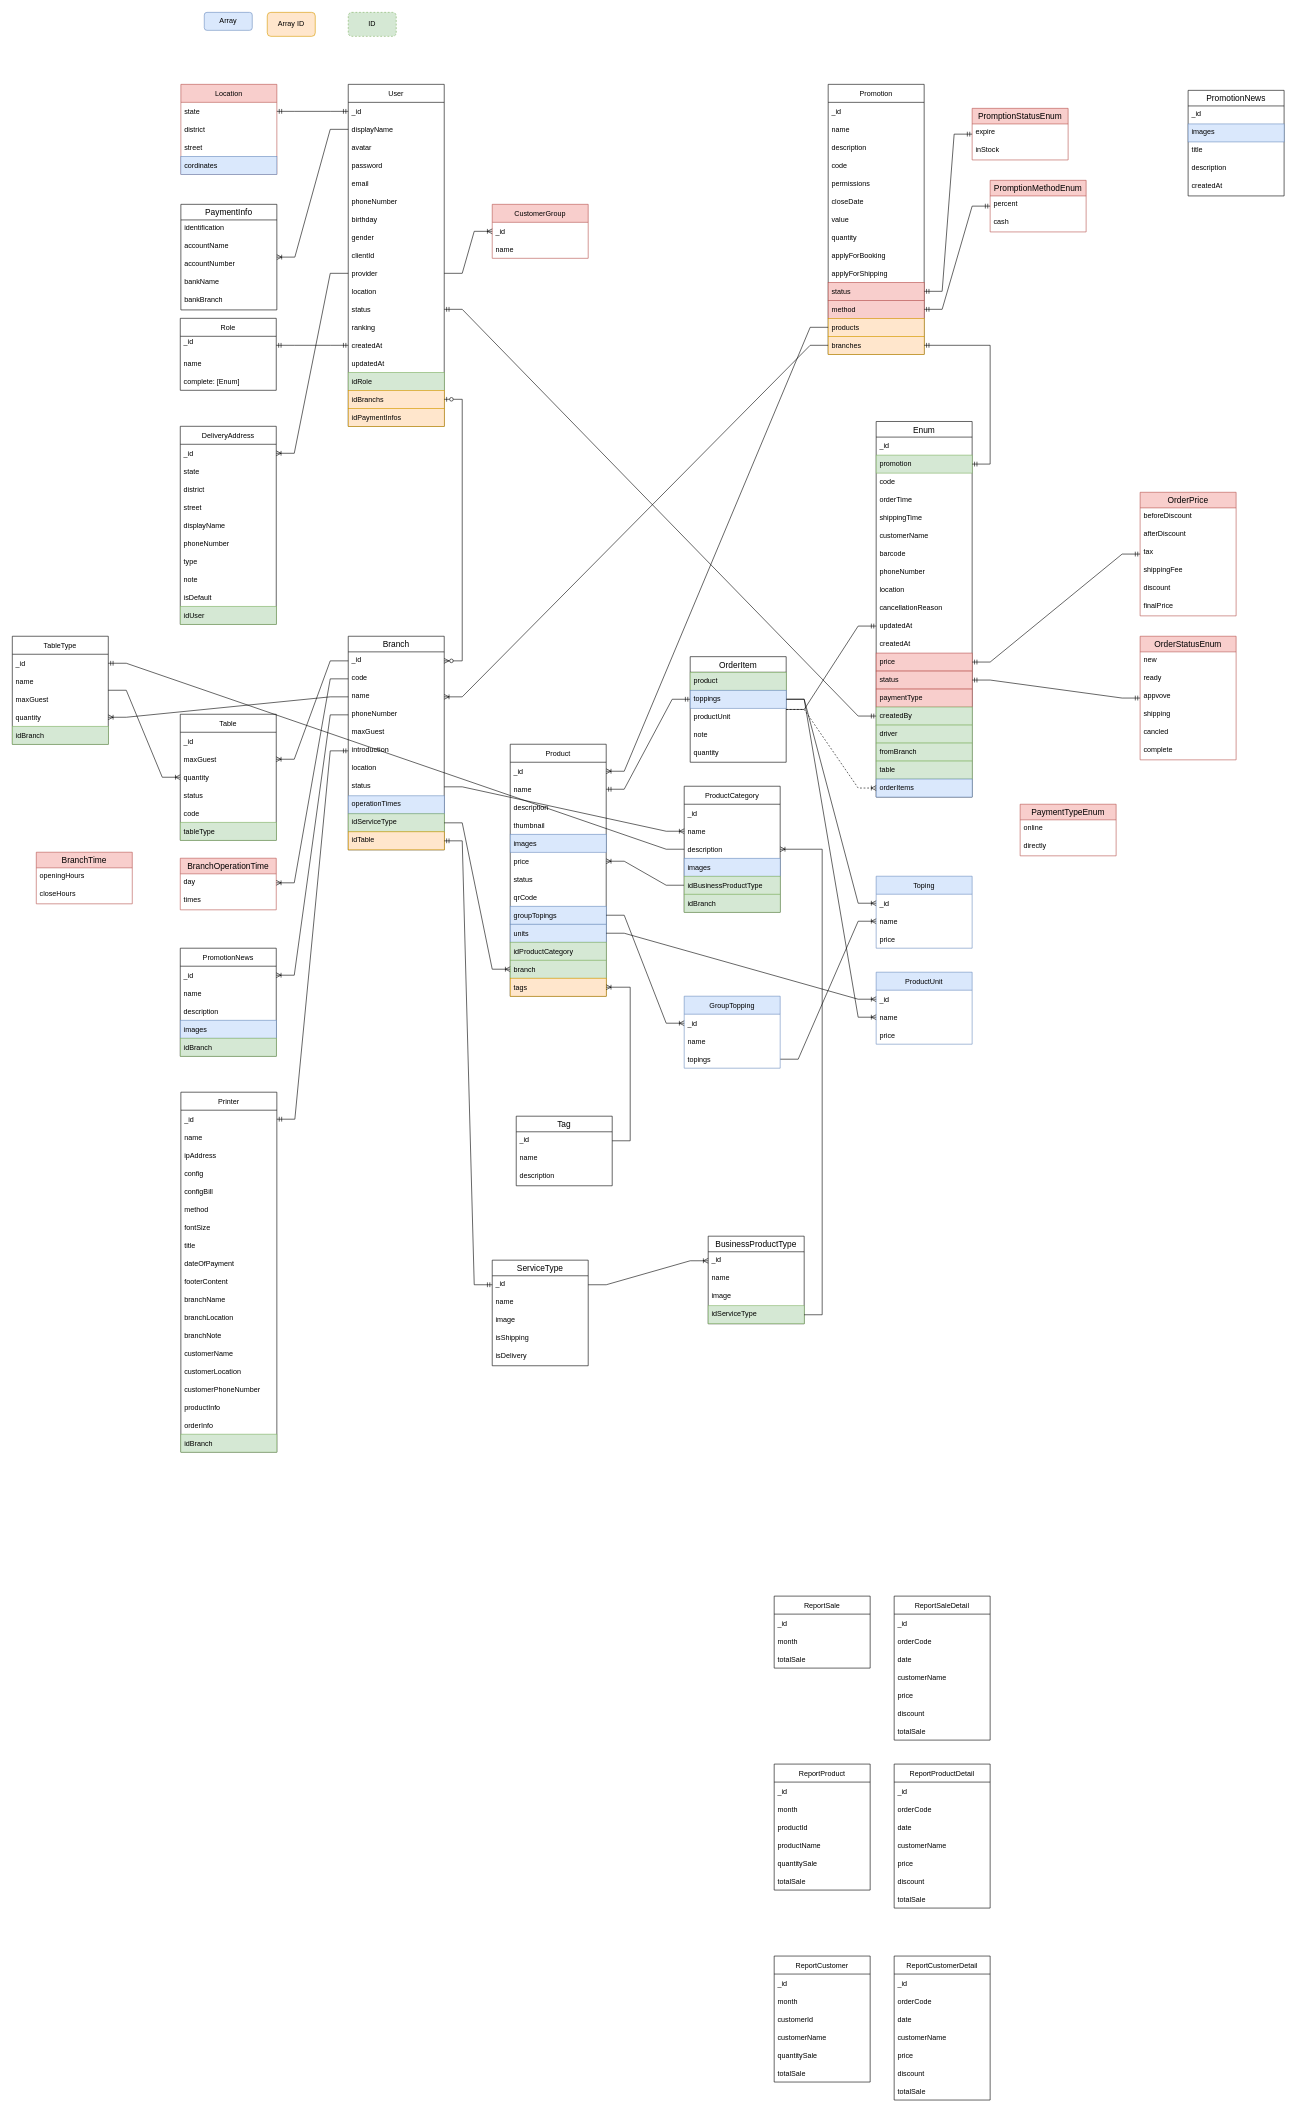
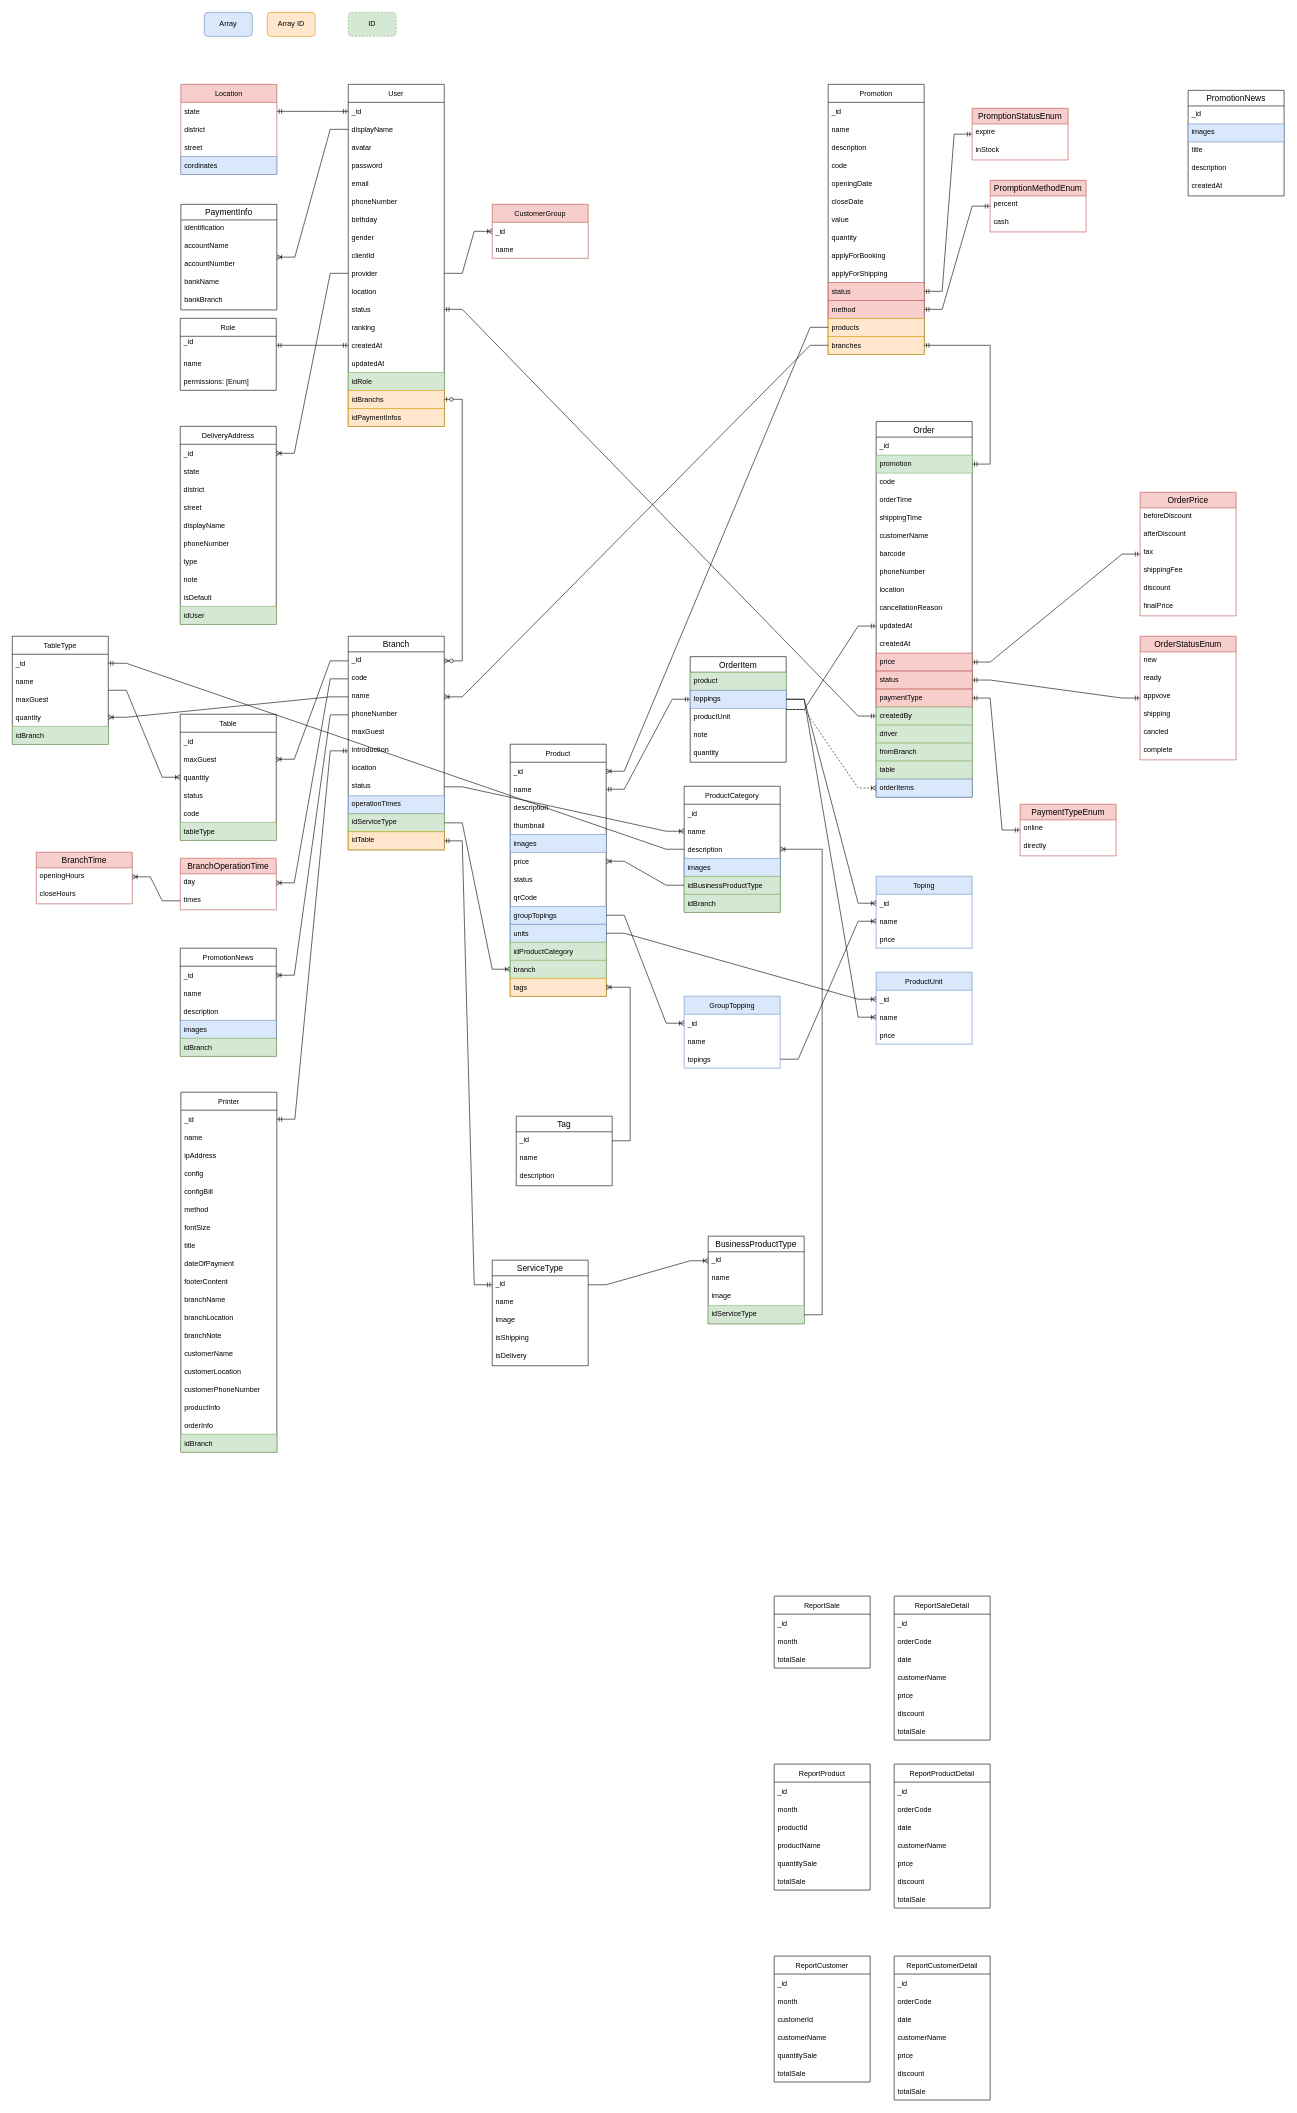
node "Array": size 48x18 -> 48x24
node "permissions": label "permissions" -> "openingDate"
node "complete: [Enum]": label "complete: [Enum]" -> "permissions: [Enum]"
node "Enum": label "Enum" -> "Order"
edge "paymentType" -- "PaymentTypeEnum": added
edge "times" -> "openingHours": added
